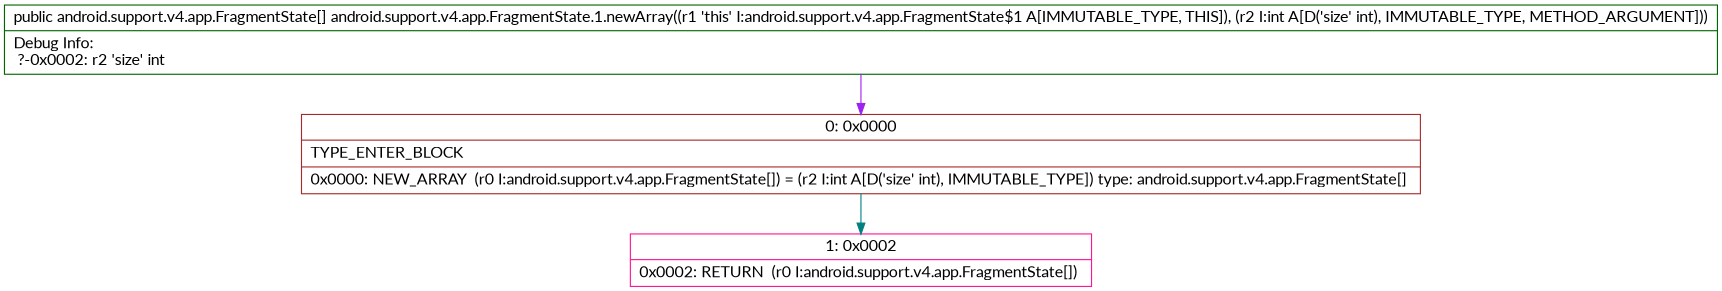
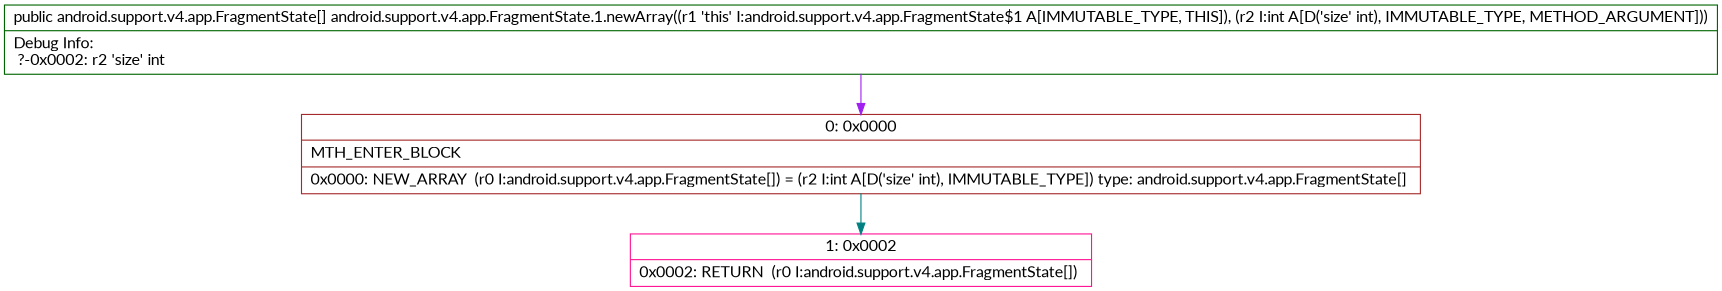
node "0: 0x0000": text "TYPE_ENTER_BLOCK" -> "MTH_ENTER_BLOCK"
